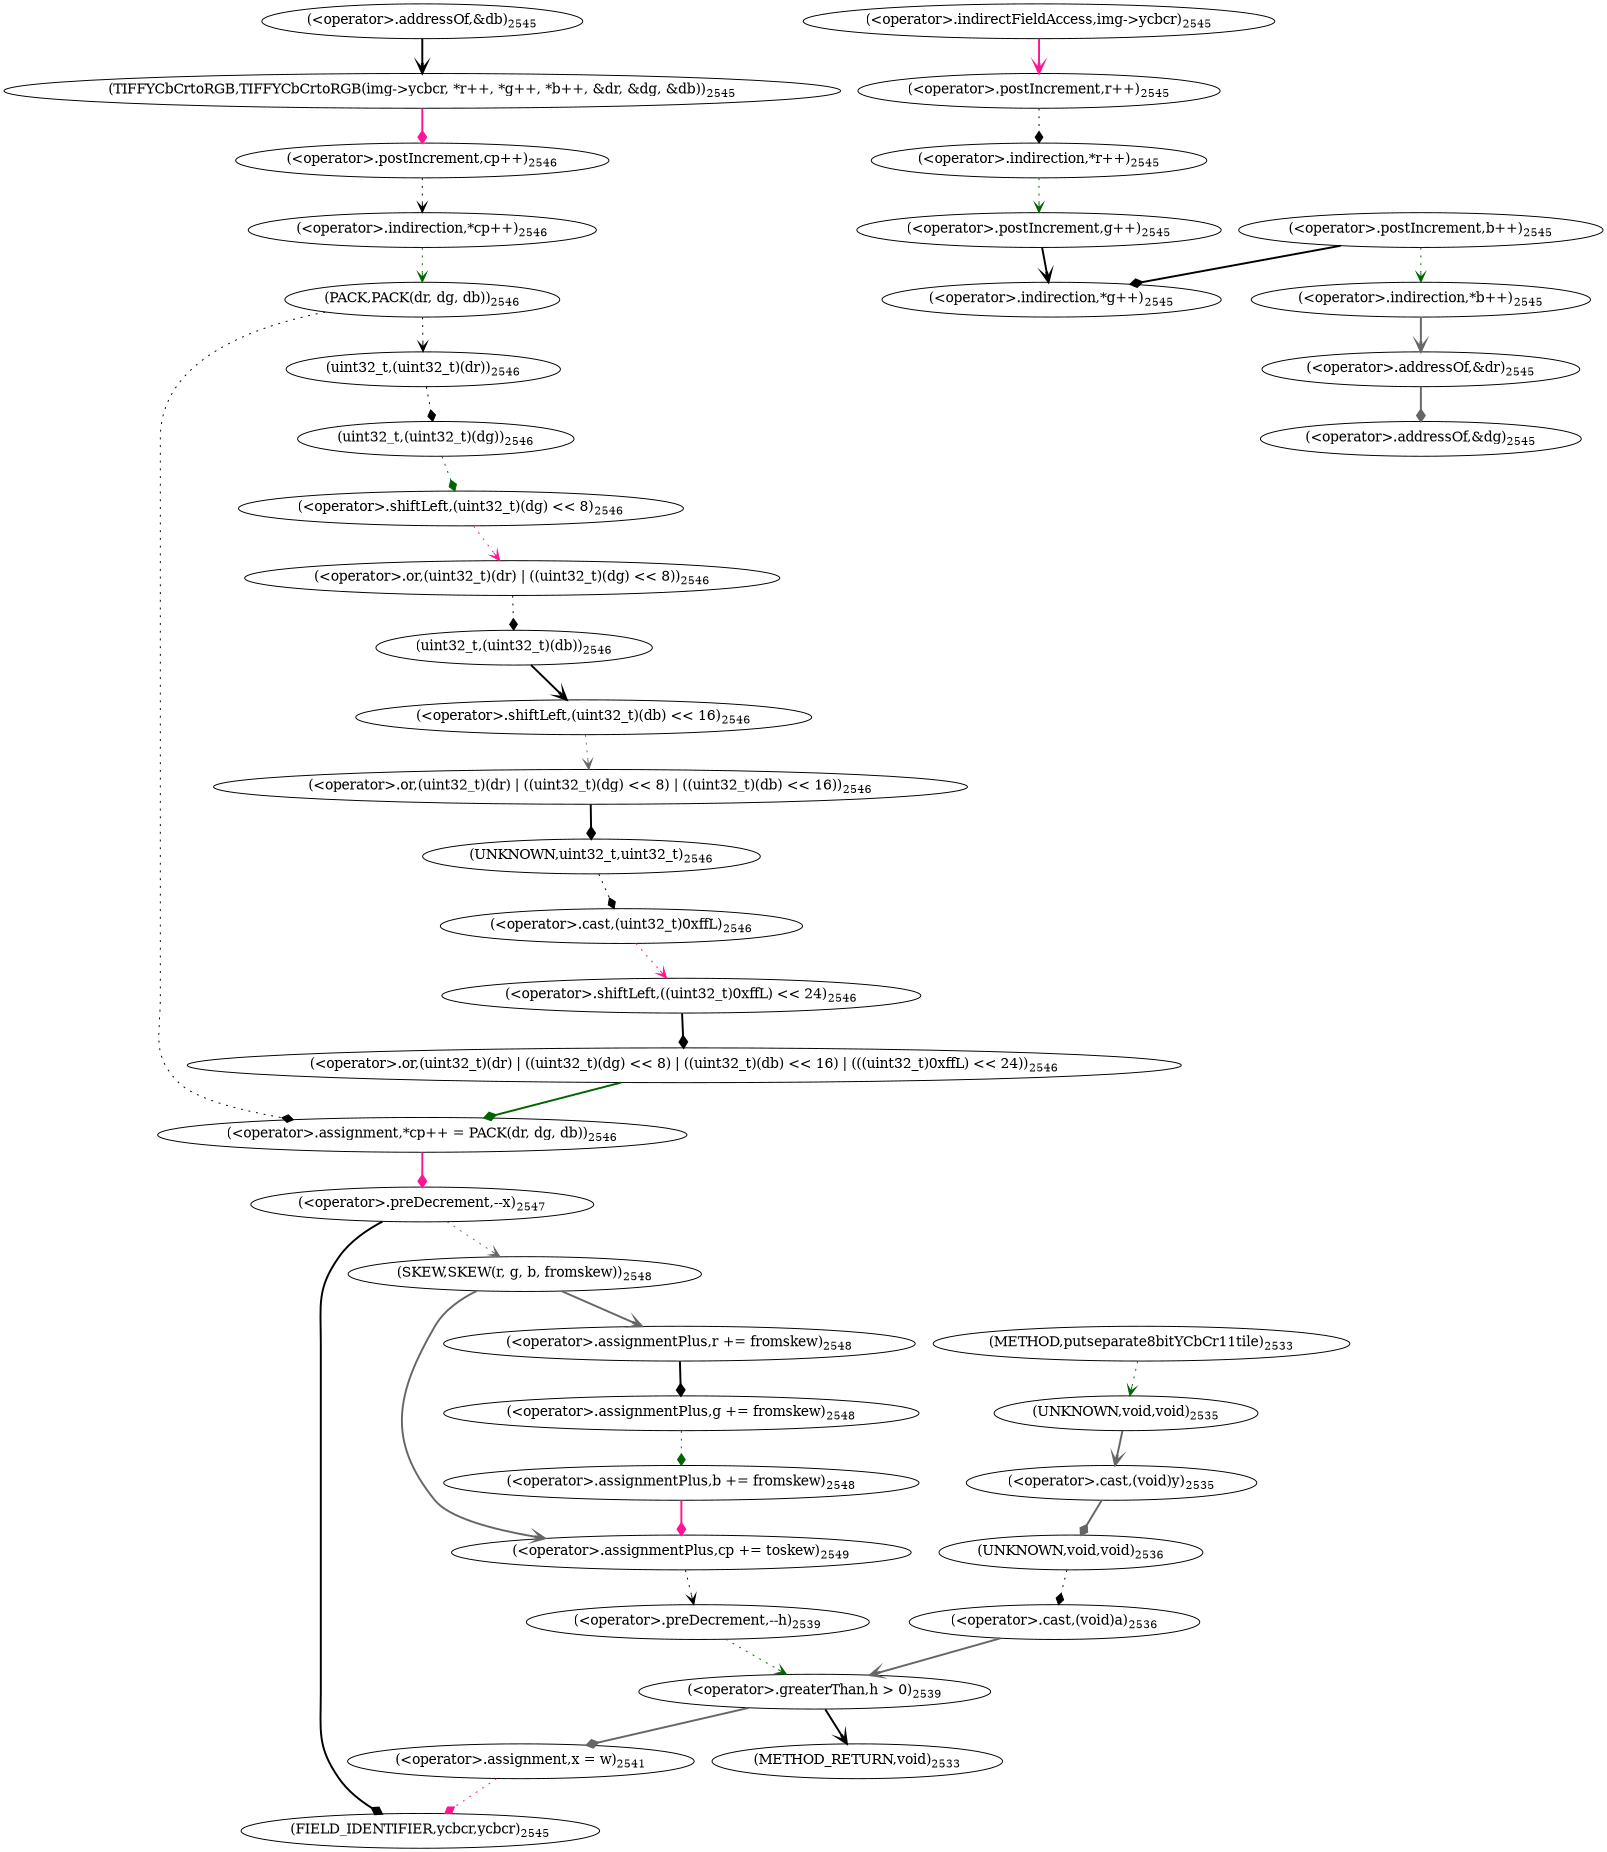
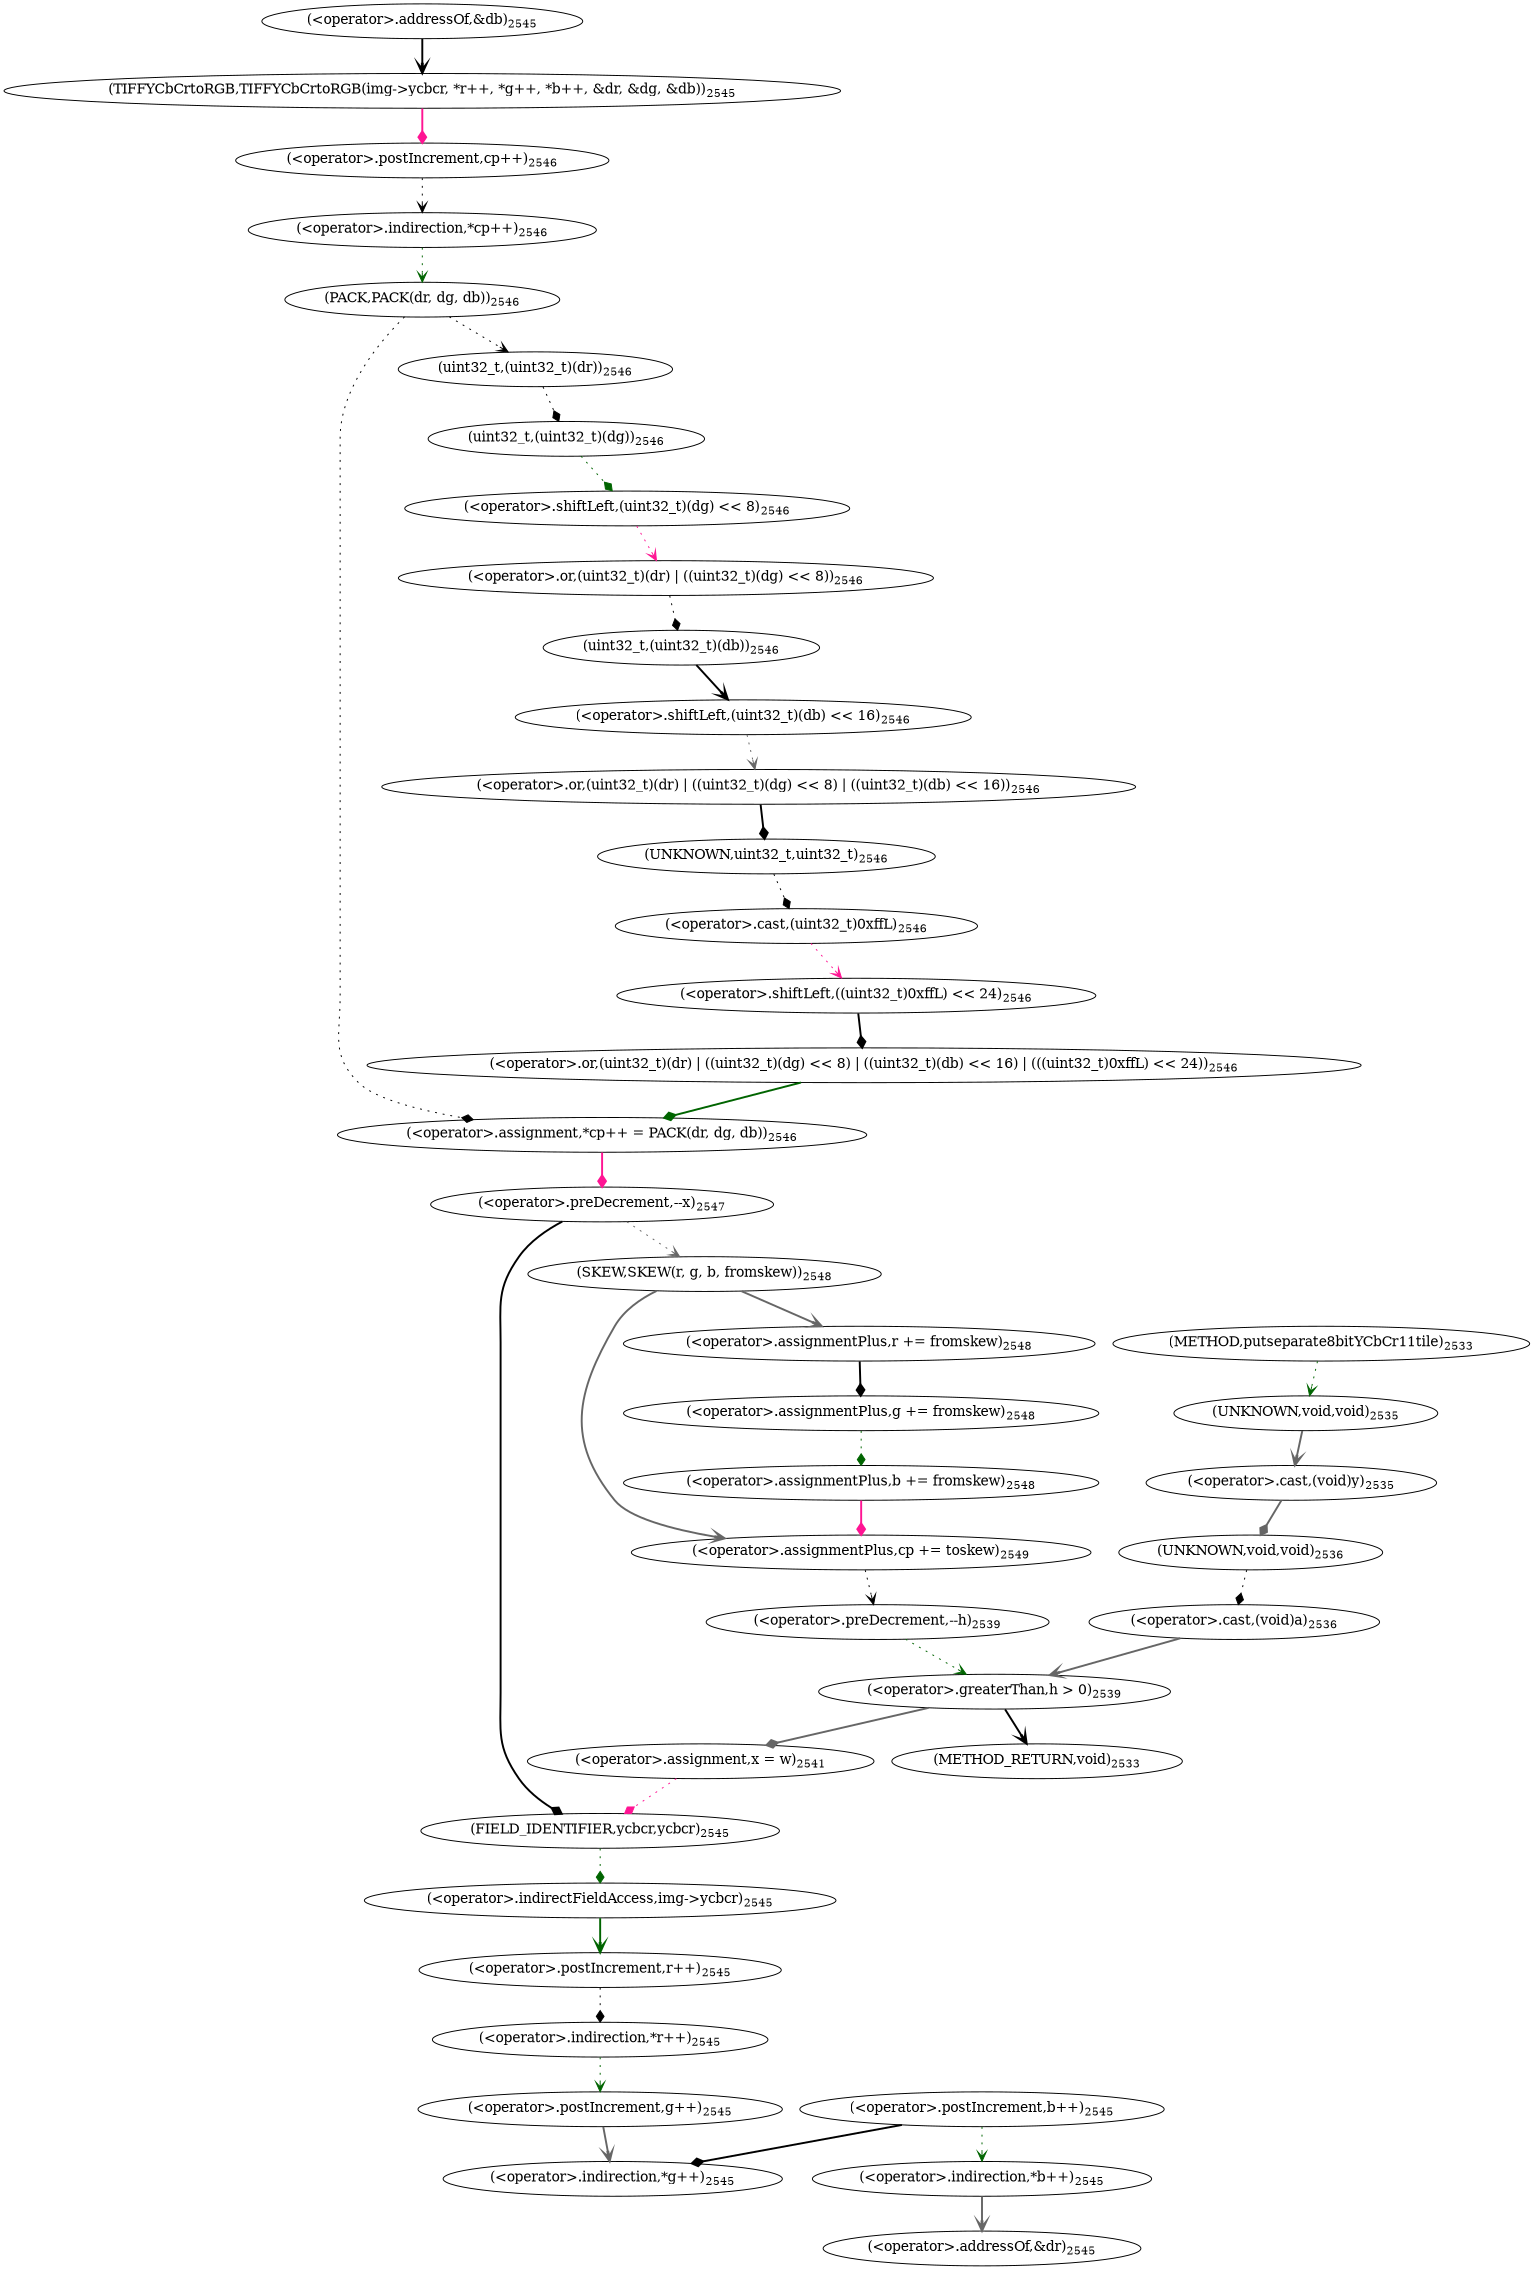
edge "(<operator>.indirectFieldAccess,img->ycbcr)" -> "(<operator>.postIncrement,r++)": color deeppink -> darkgreen
edge "(<operator>.postIncrement,g++)" -> "(<operator>.indirection,*g++)": color black -> gray40
node "(<operator>.addressOf,&dg)": removed
edge "(FIELD_IDENTIFIER,ycbcr,ycbcr)" -> "(<operator>.indirectFieldAccess,img->ycbcr)": added
